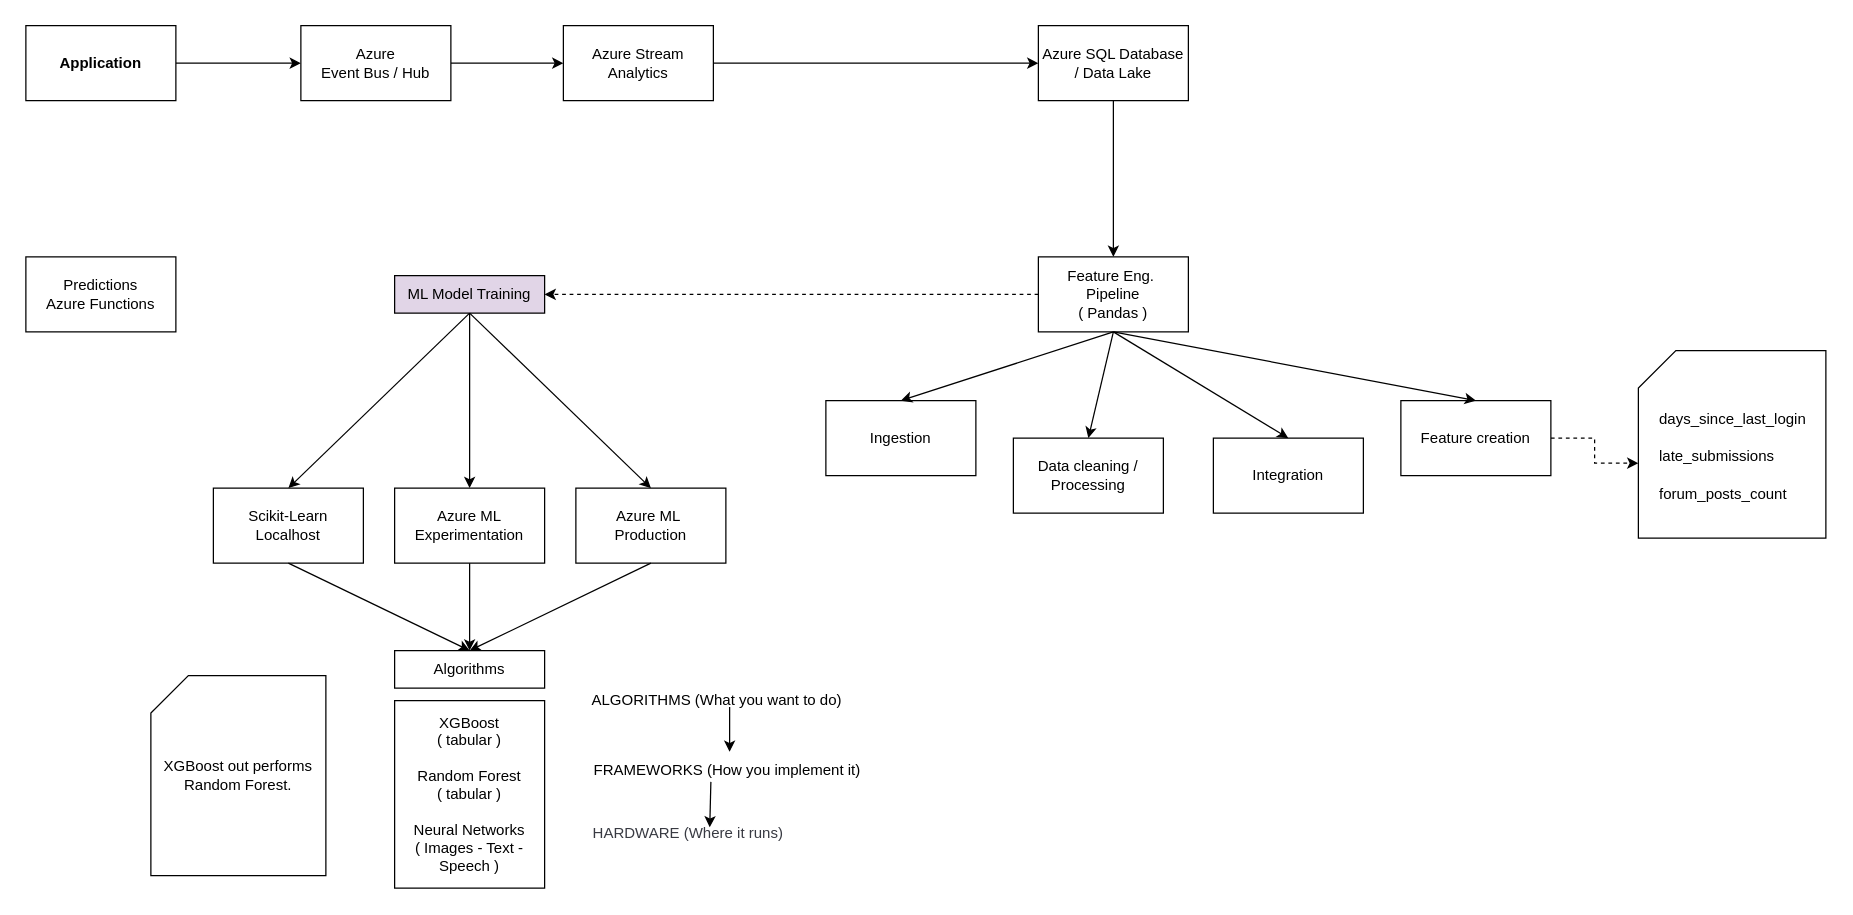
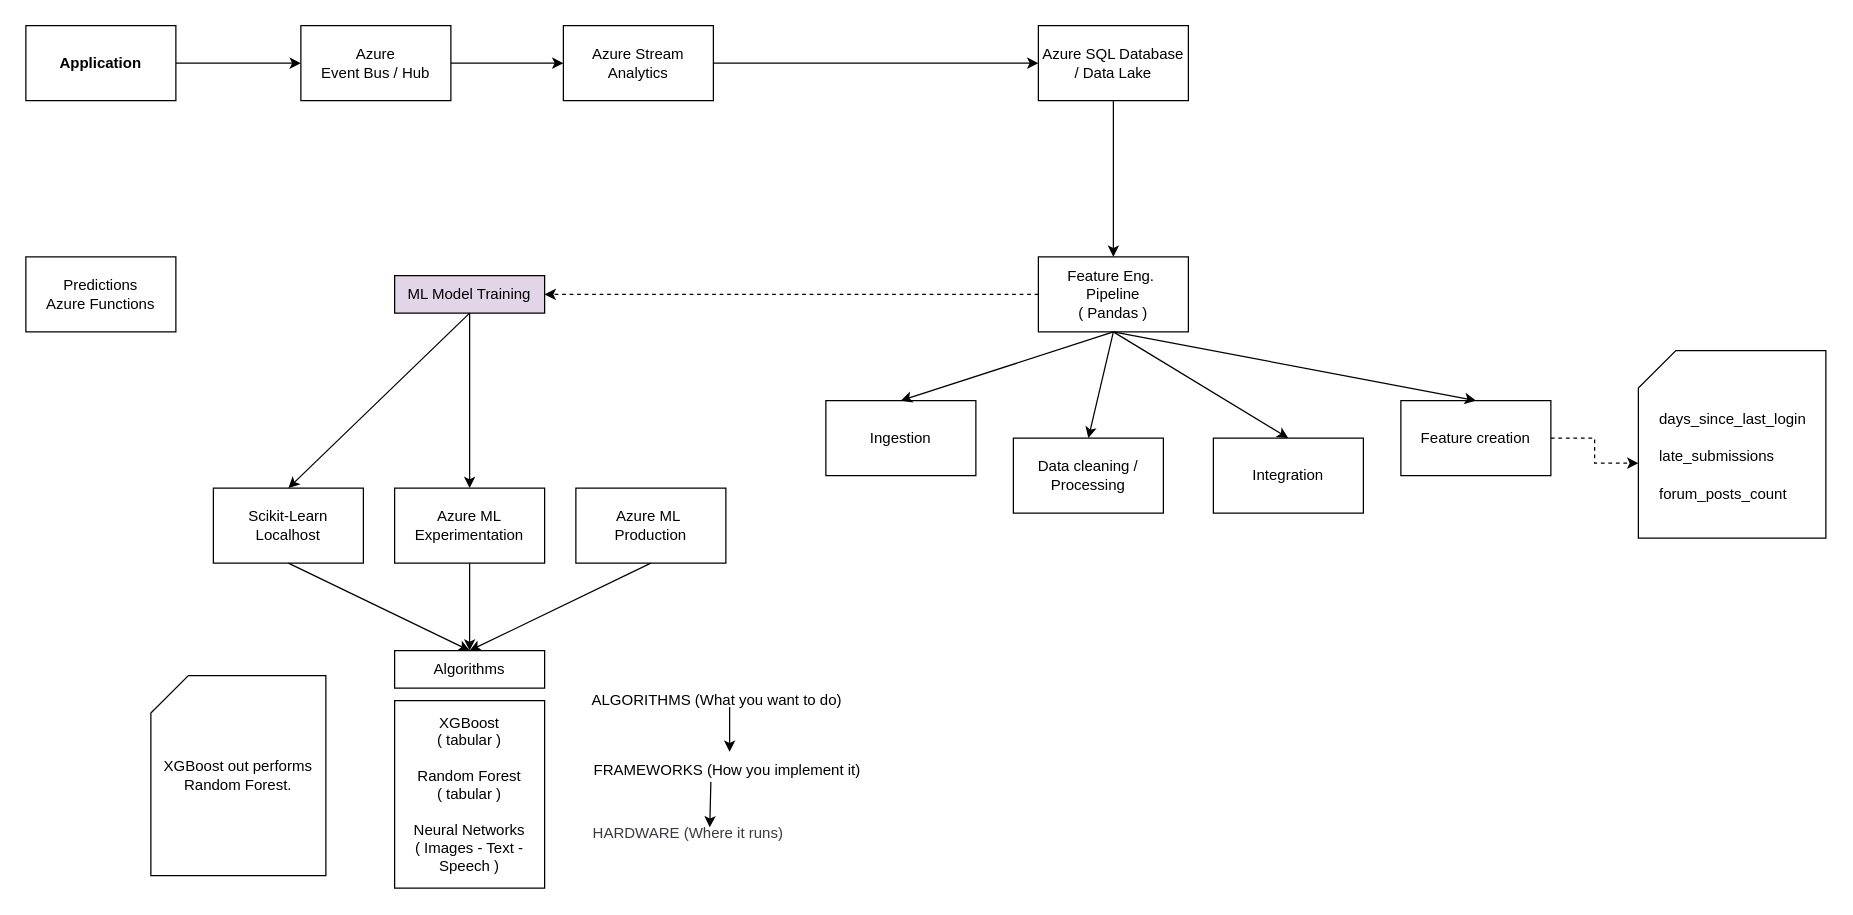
edge "ML Model Training" -> "Azure ML Production": removed
